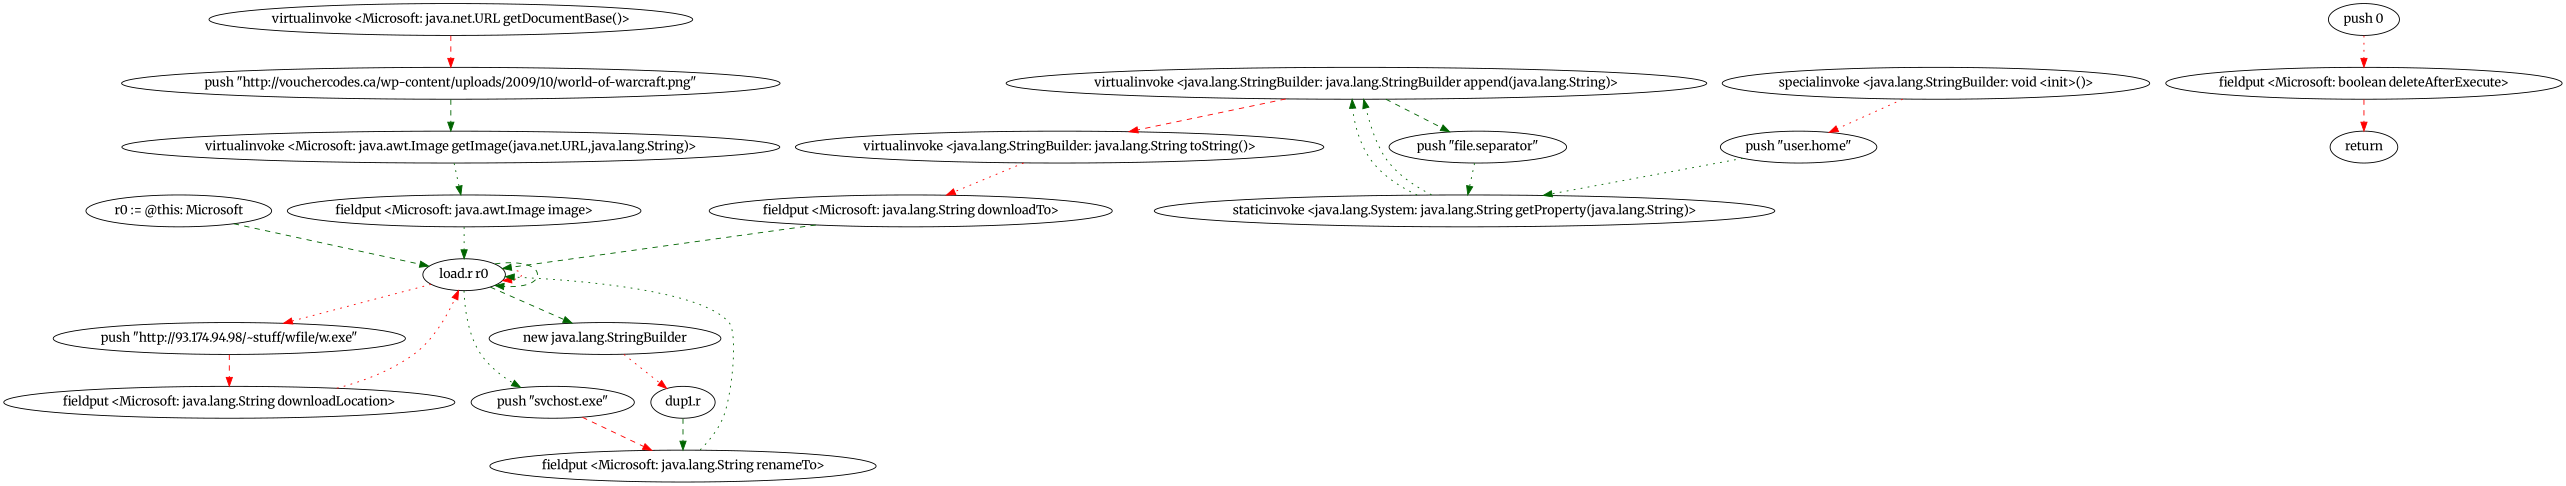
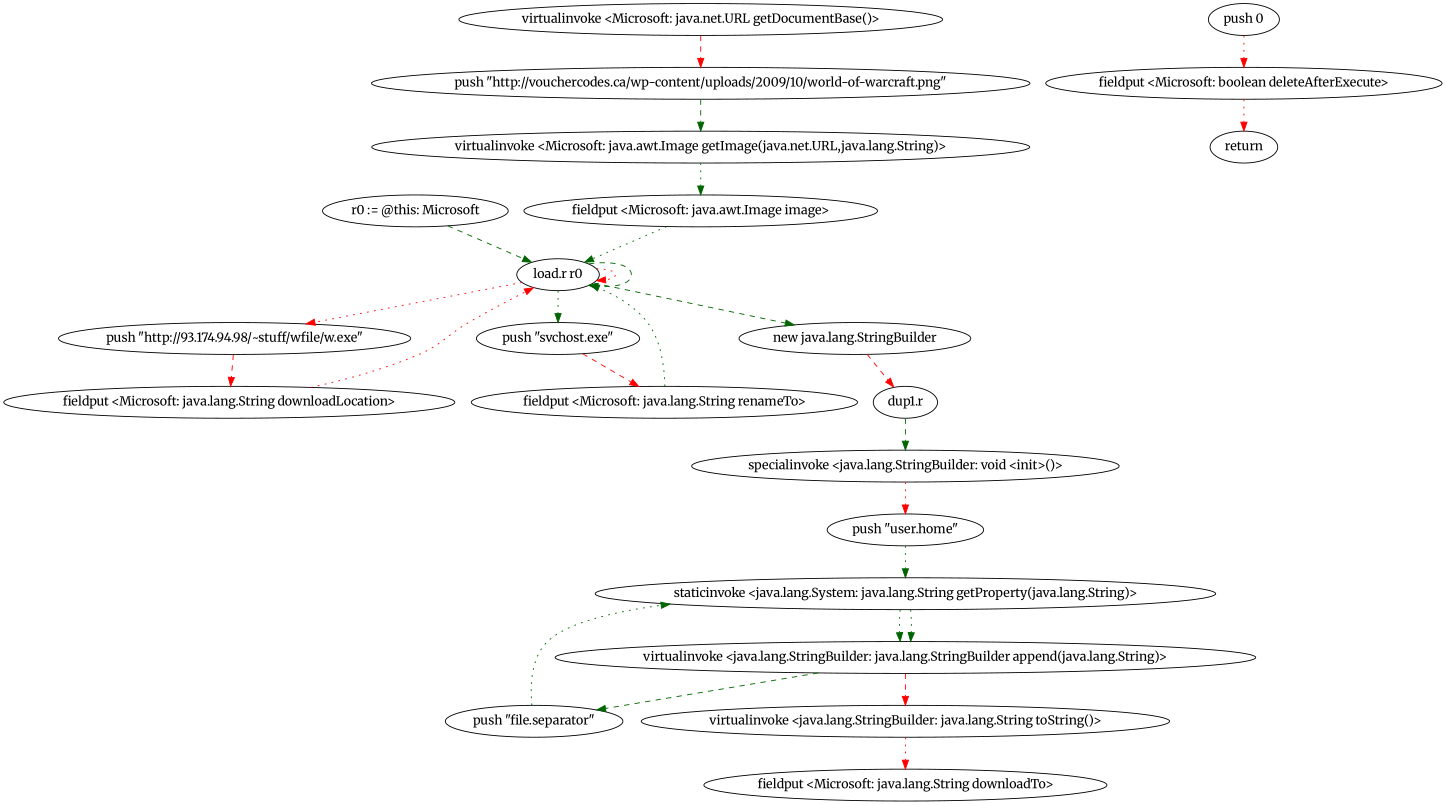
edge "fieldput <Microsoft: boolean deleteAfterExecute>" -> "return": style dashed -> dotted
edge "fieldput <Microsoft: java.lang.String downloadTo>" -> "load.r r0": removed
edge "new java.lang.StringBuilder" -> "dup1.r": style dotted -> dashed
edge "dup1.r" -> "fieldput <Microsoft: java.lang.String renameTo>": now "dup1.r" -> "specialinvoke <java.lang.StringBuilder: void <init>()>"
